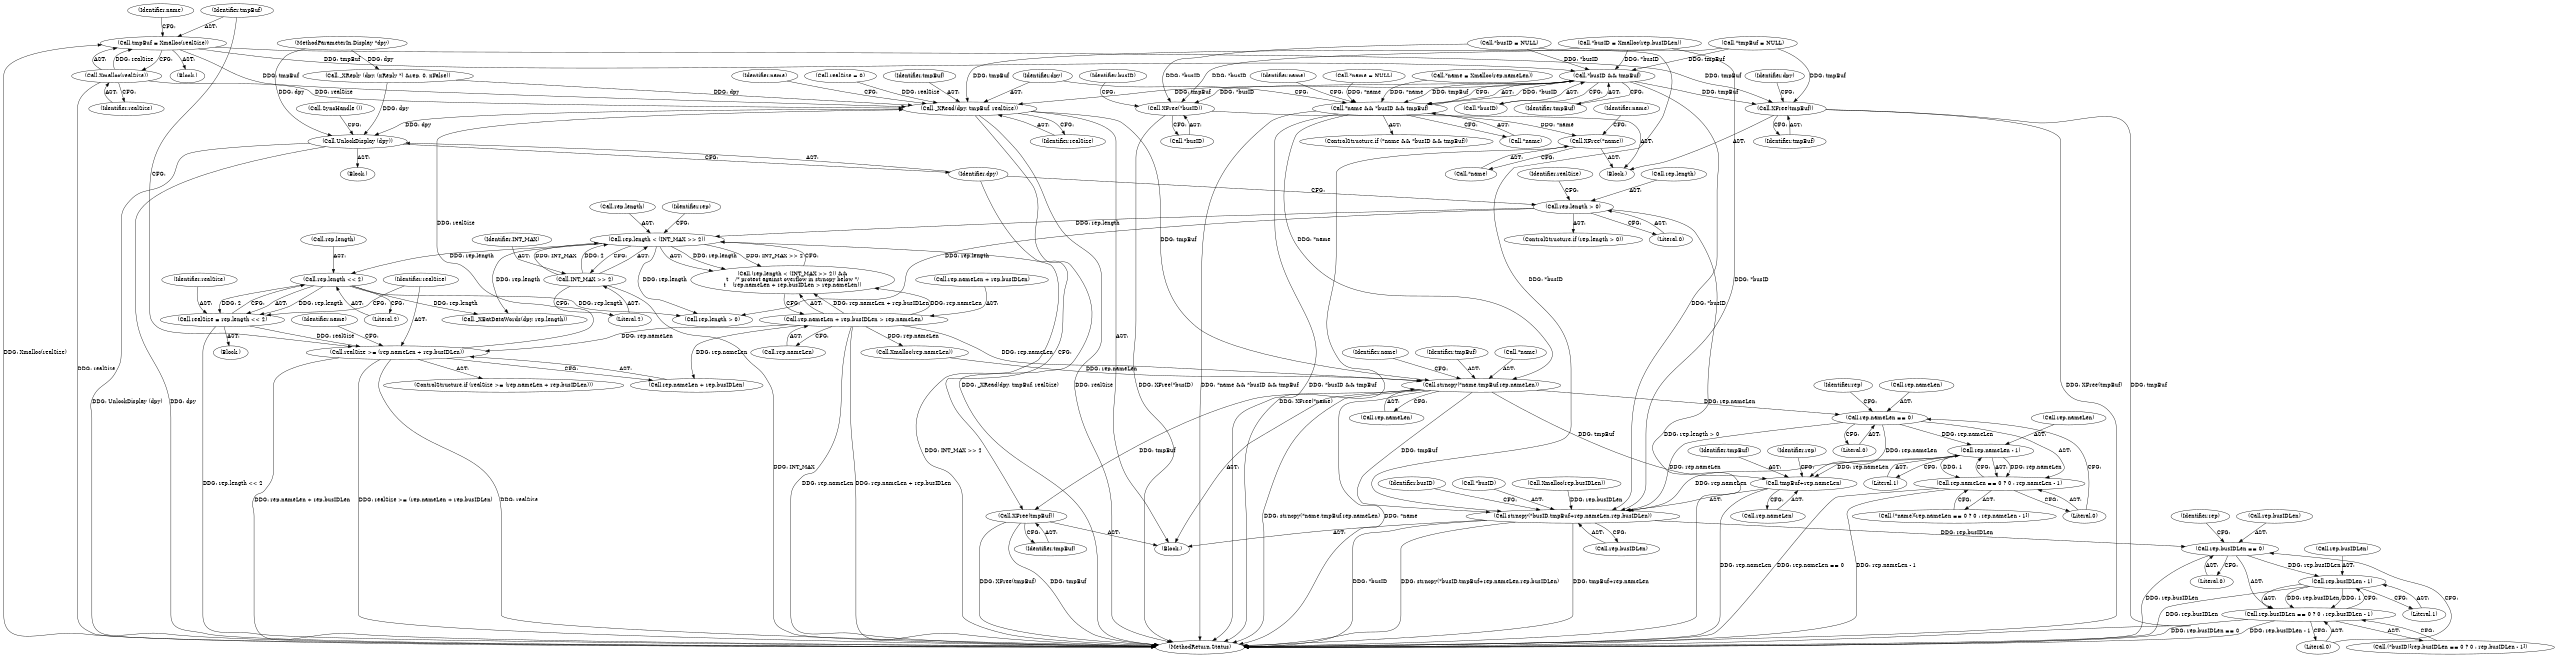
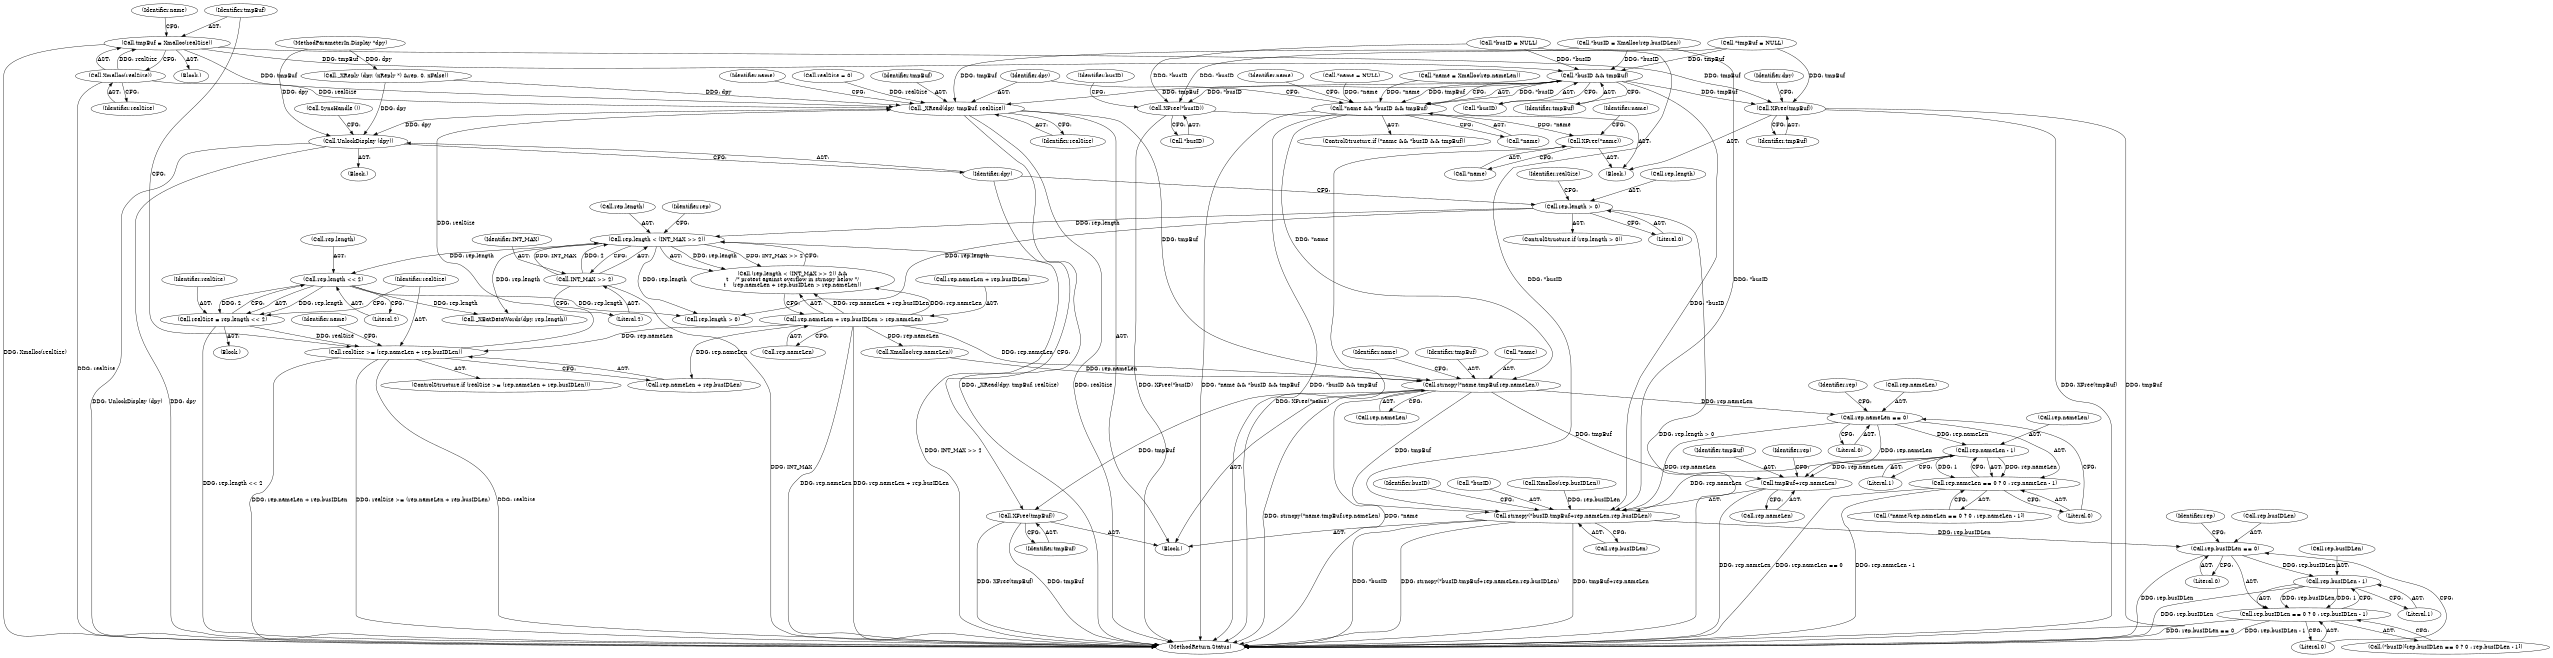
edge "(MethodReturn,Status)" -> "(Call,tmpBuf = Xmalloc(realSize))": reversed
